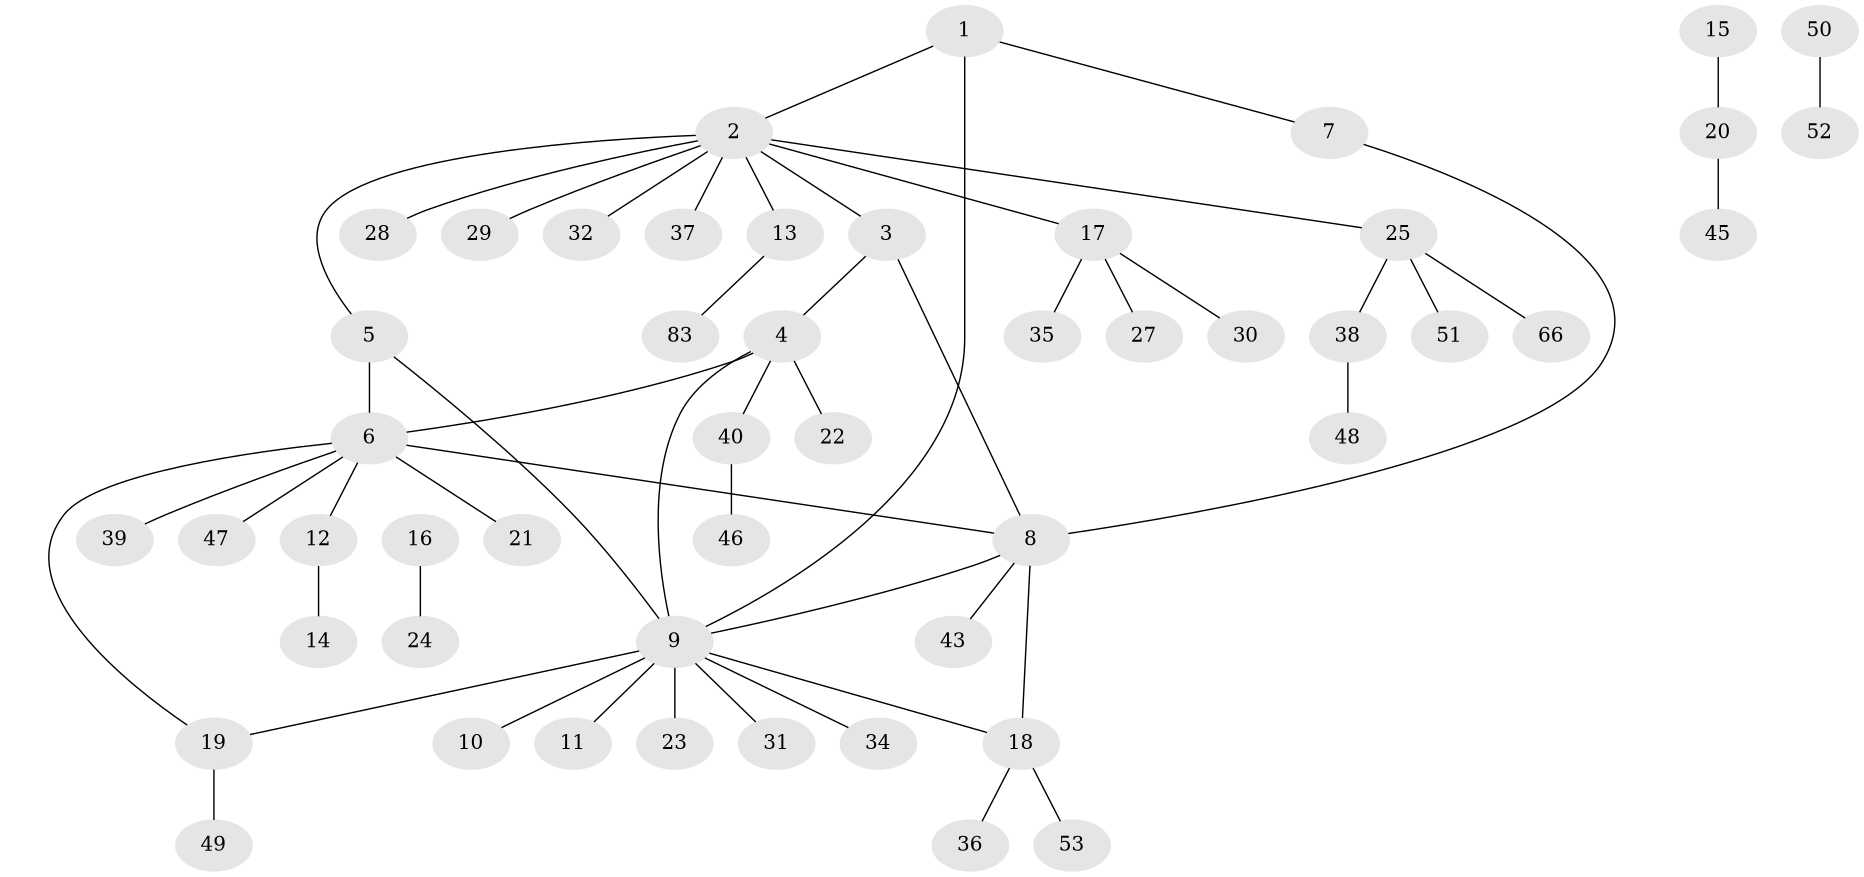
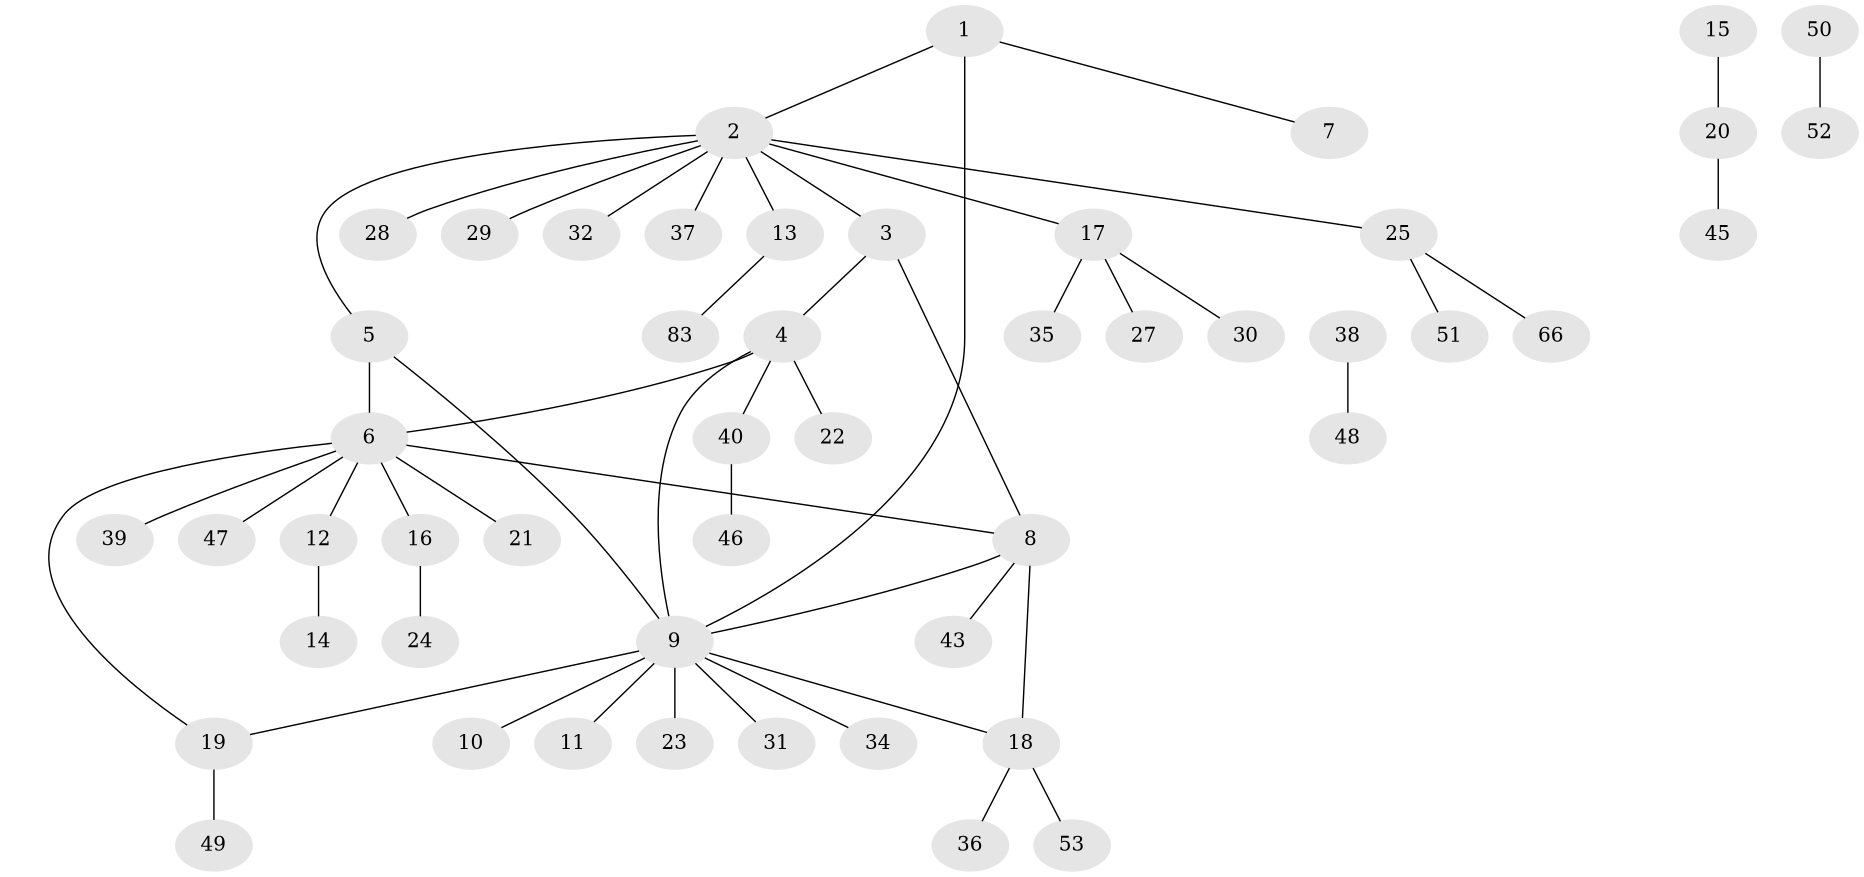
edge "25" -- "38": removed
edge "7" -- "8": removed
edge "6" -- "16": added
